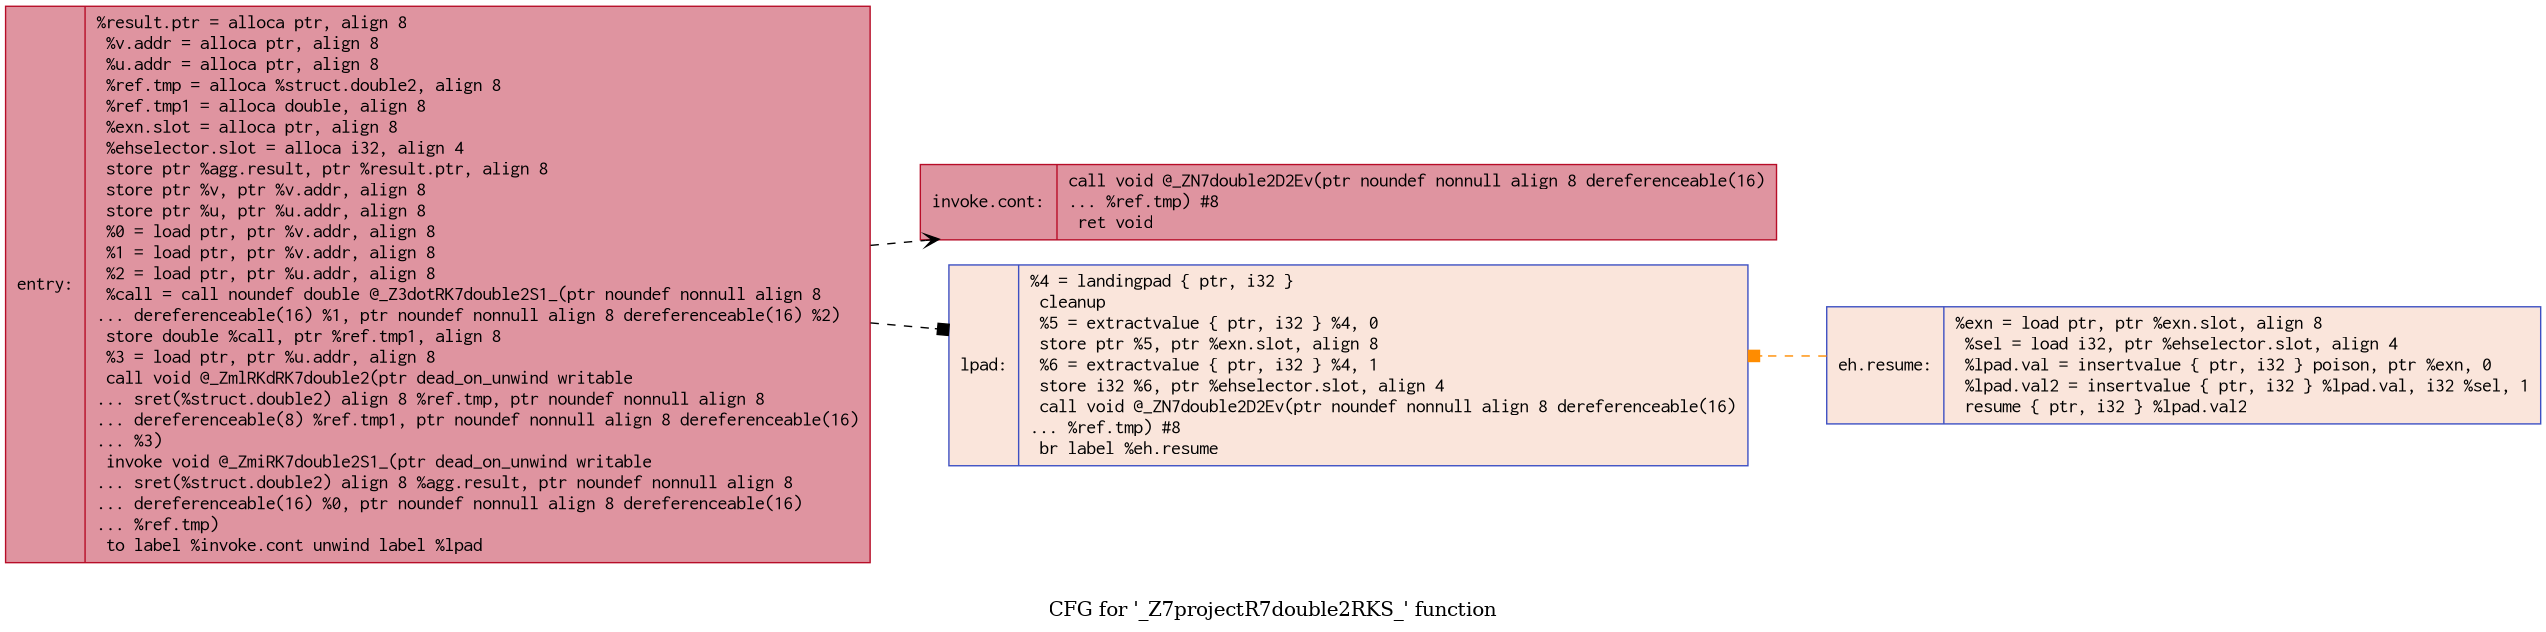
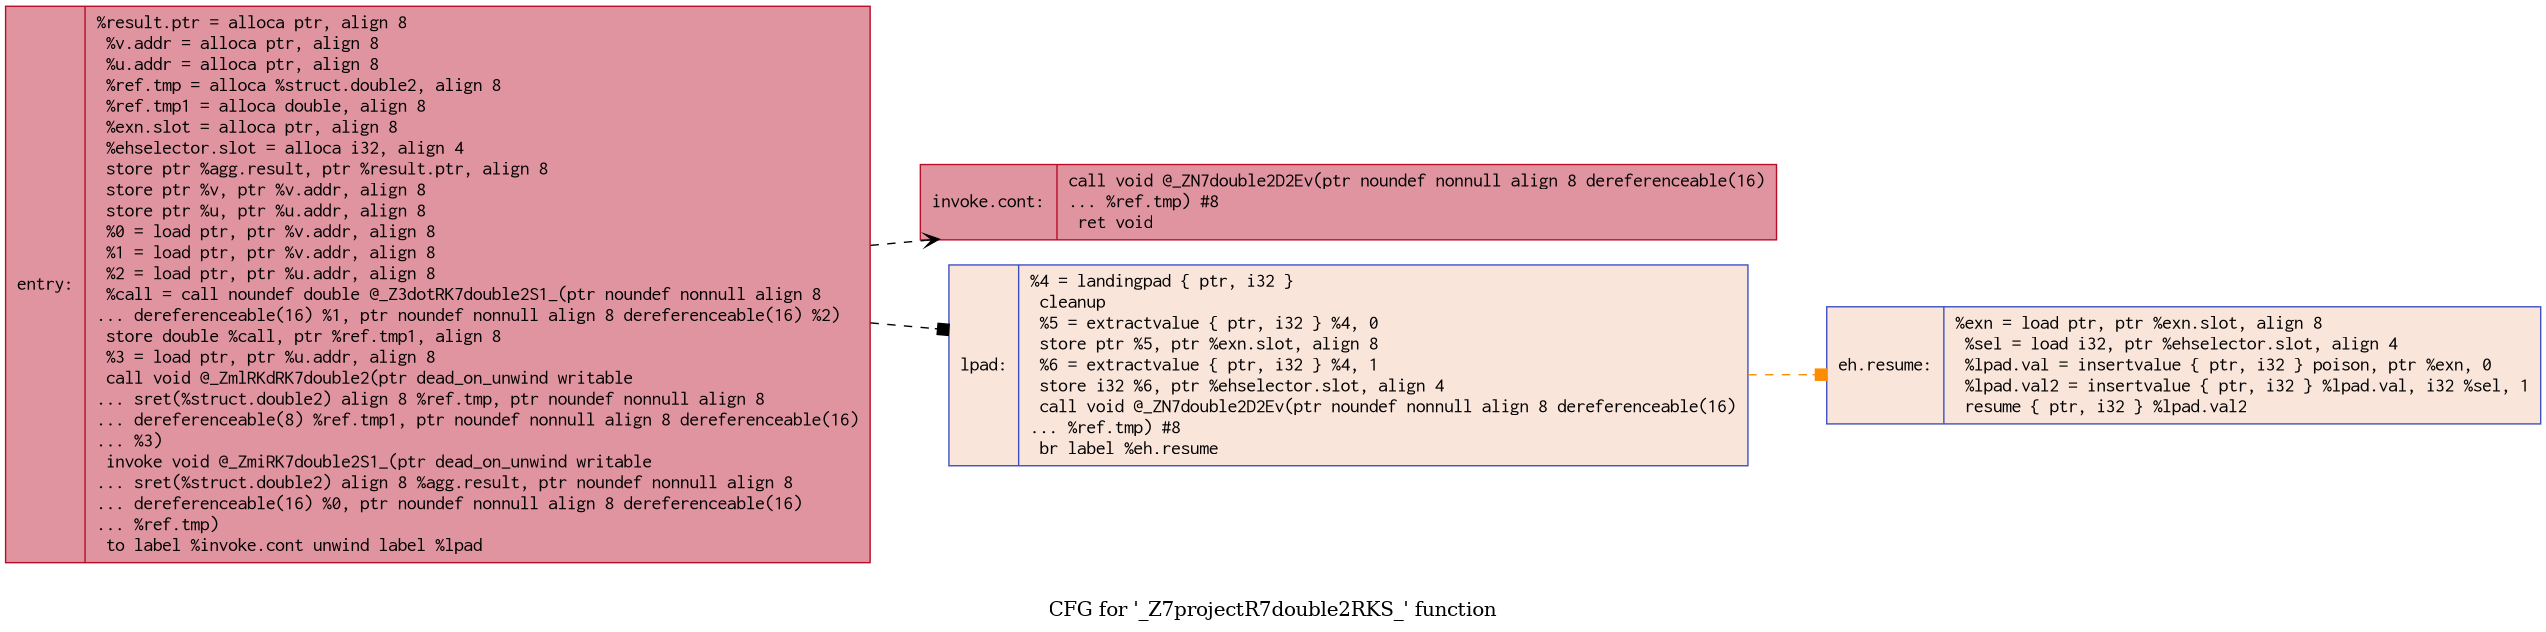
edge "eh.resume:" -> "lpad:": reversed
